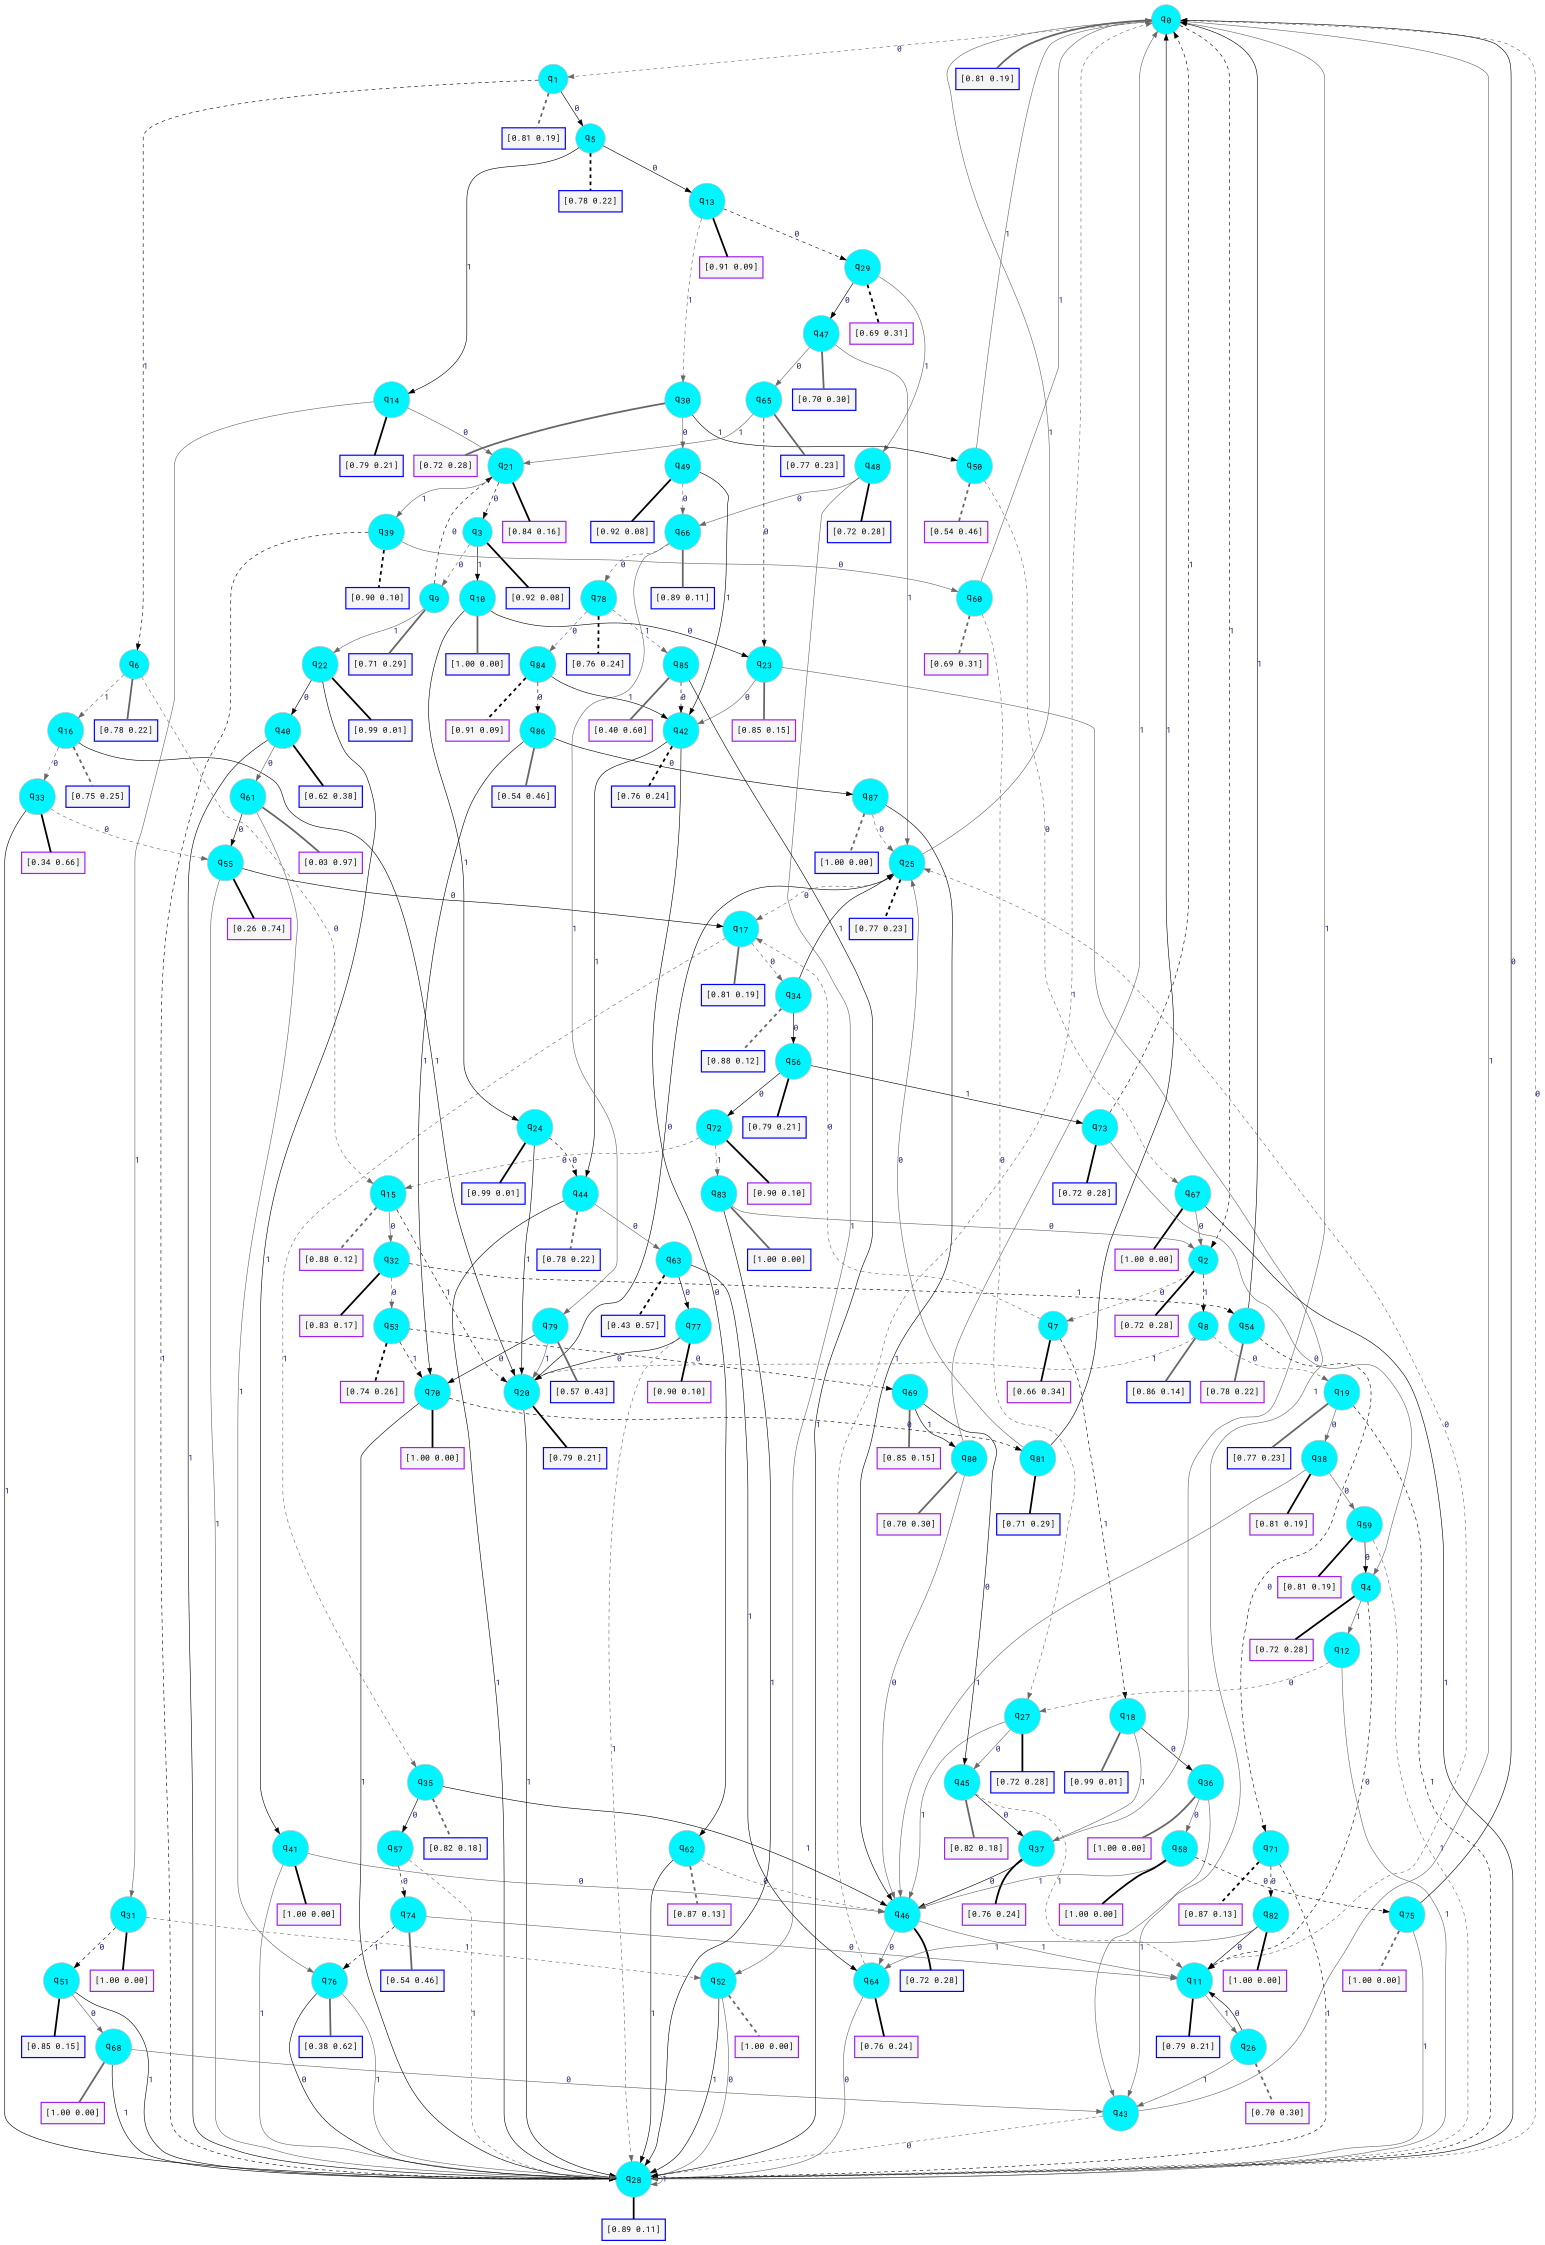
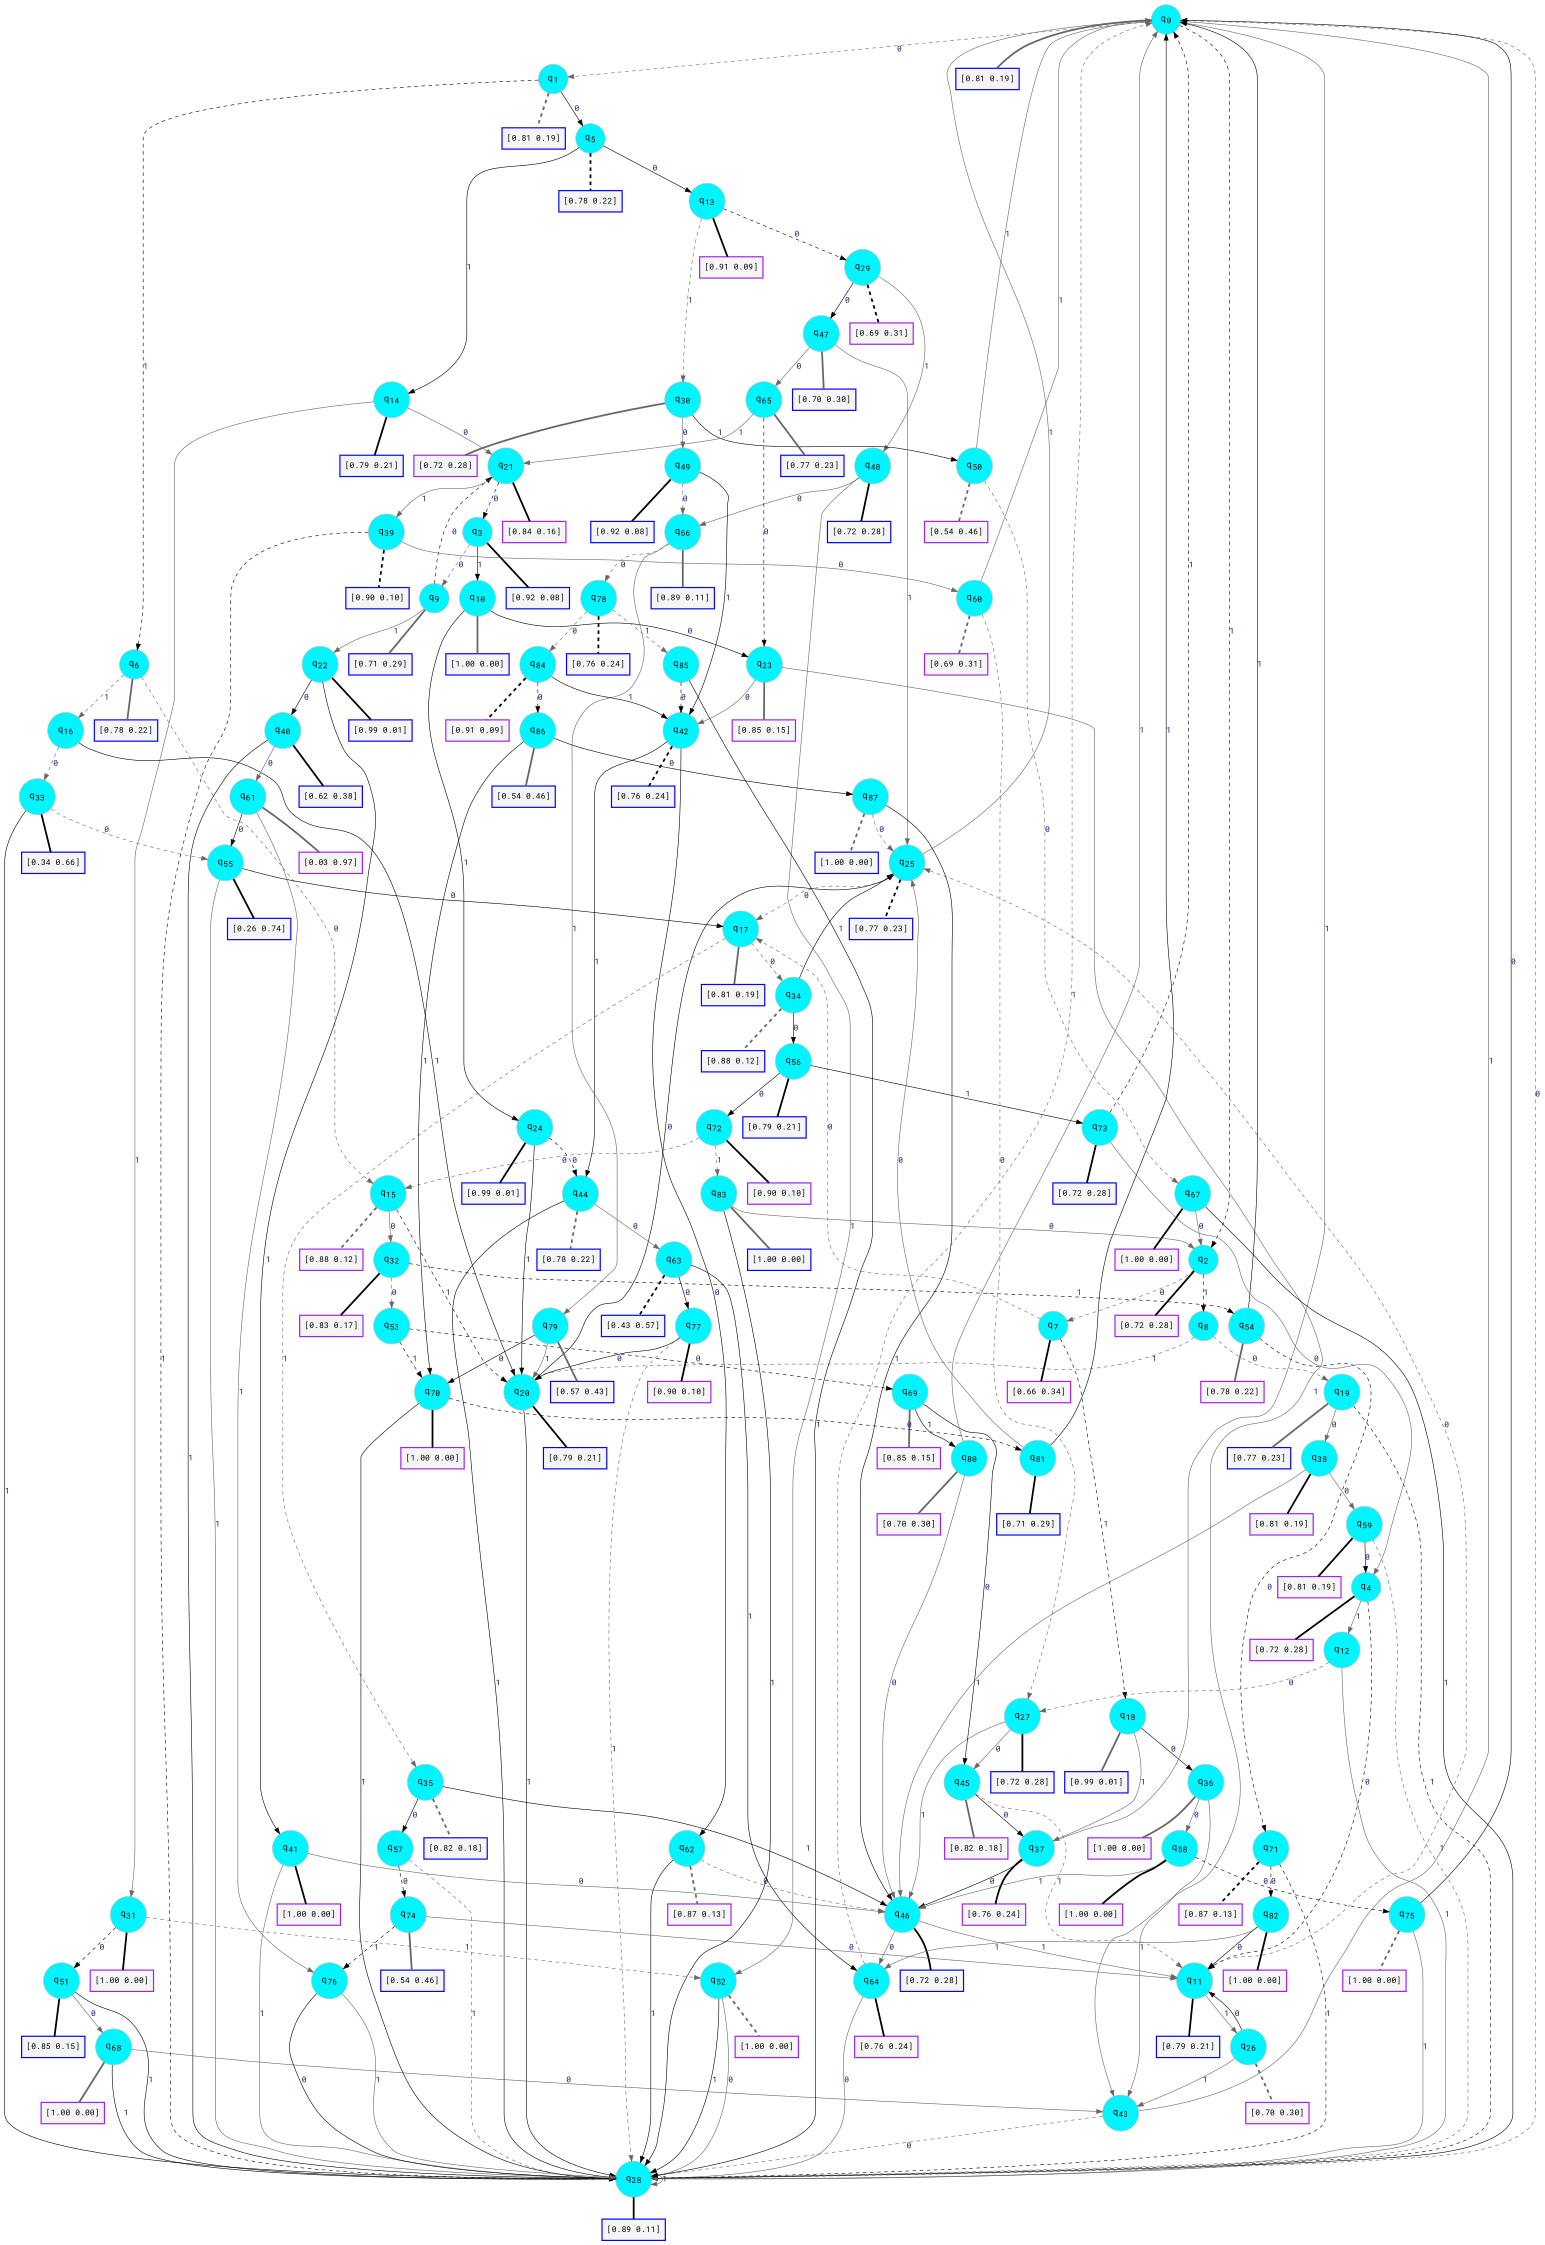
node "[0.40 0.60]": removed
node "[0.75 0.25]": removed
node "[0.34 0.66]": color purple -> blue
node "[0.26 0.74]": color purple -> blue
node "[0.74 0.26]": removed
node "[0.86 0.14]": removed
node "[0.38 0.62]": removed
